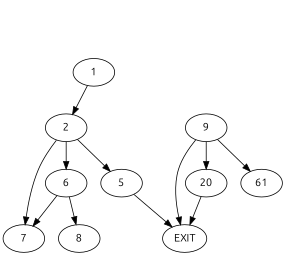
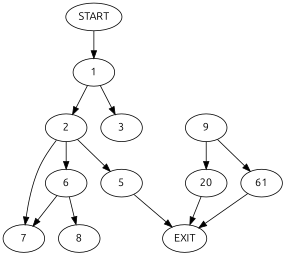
node "START": added
node "3": added
edge "9" -> "EXIT": now "61" -> "EXIT"
